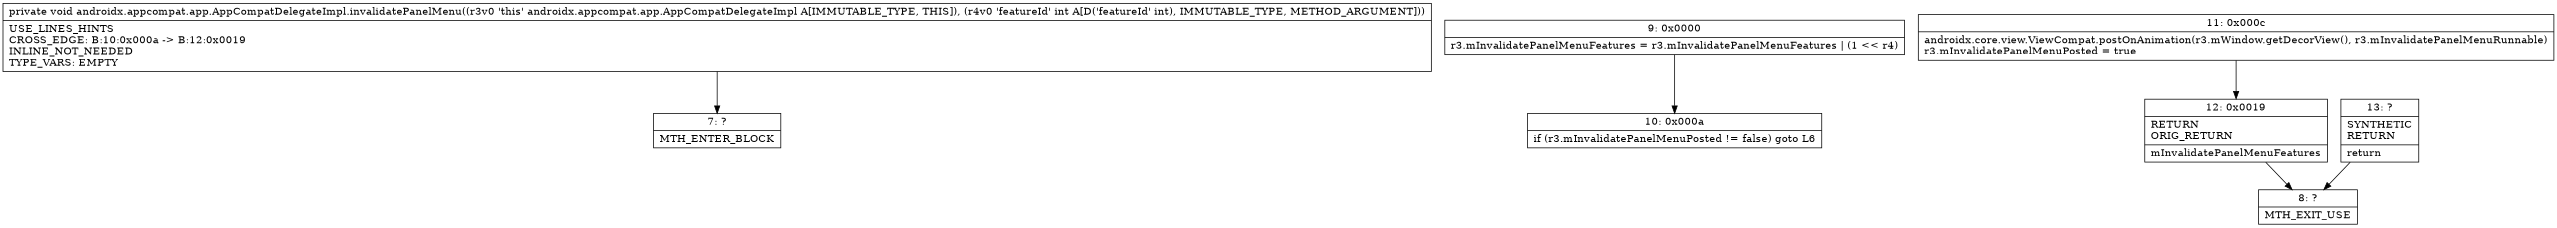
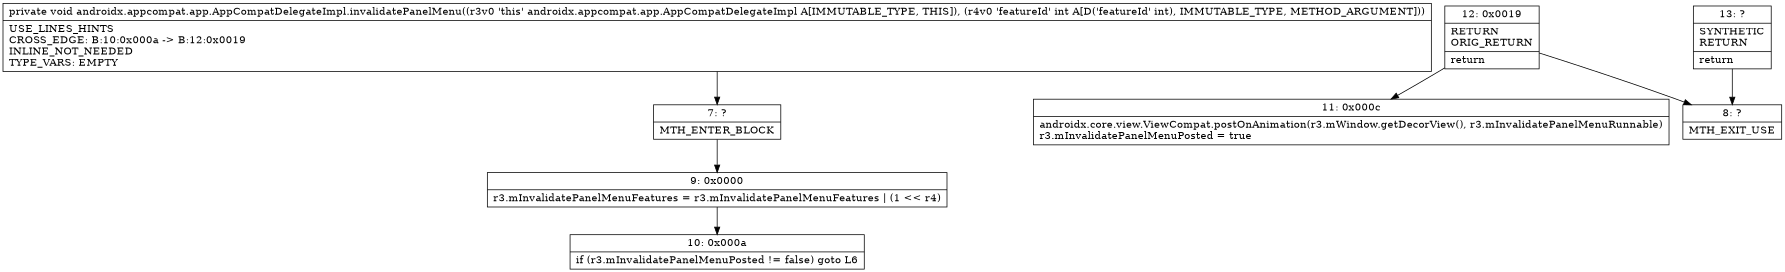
edge "11: 0x000c" -> "12: 0x0019": reversed
edge "7: ?" -> "9: 0x0000": added
node "12: 0x0019": text "mInvalidatePanelMenuFeatures" -> "return"
